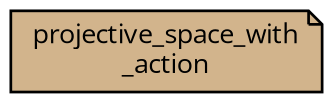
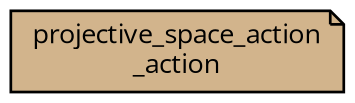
node "projective_space_with _action": label "projective_space_with _action" -> "projective_space_action _action"
